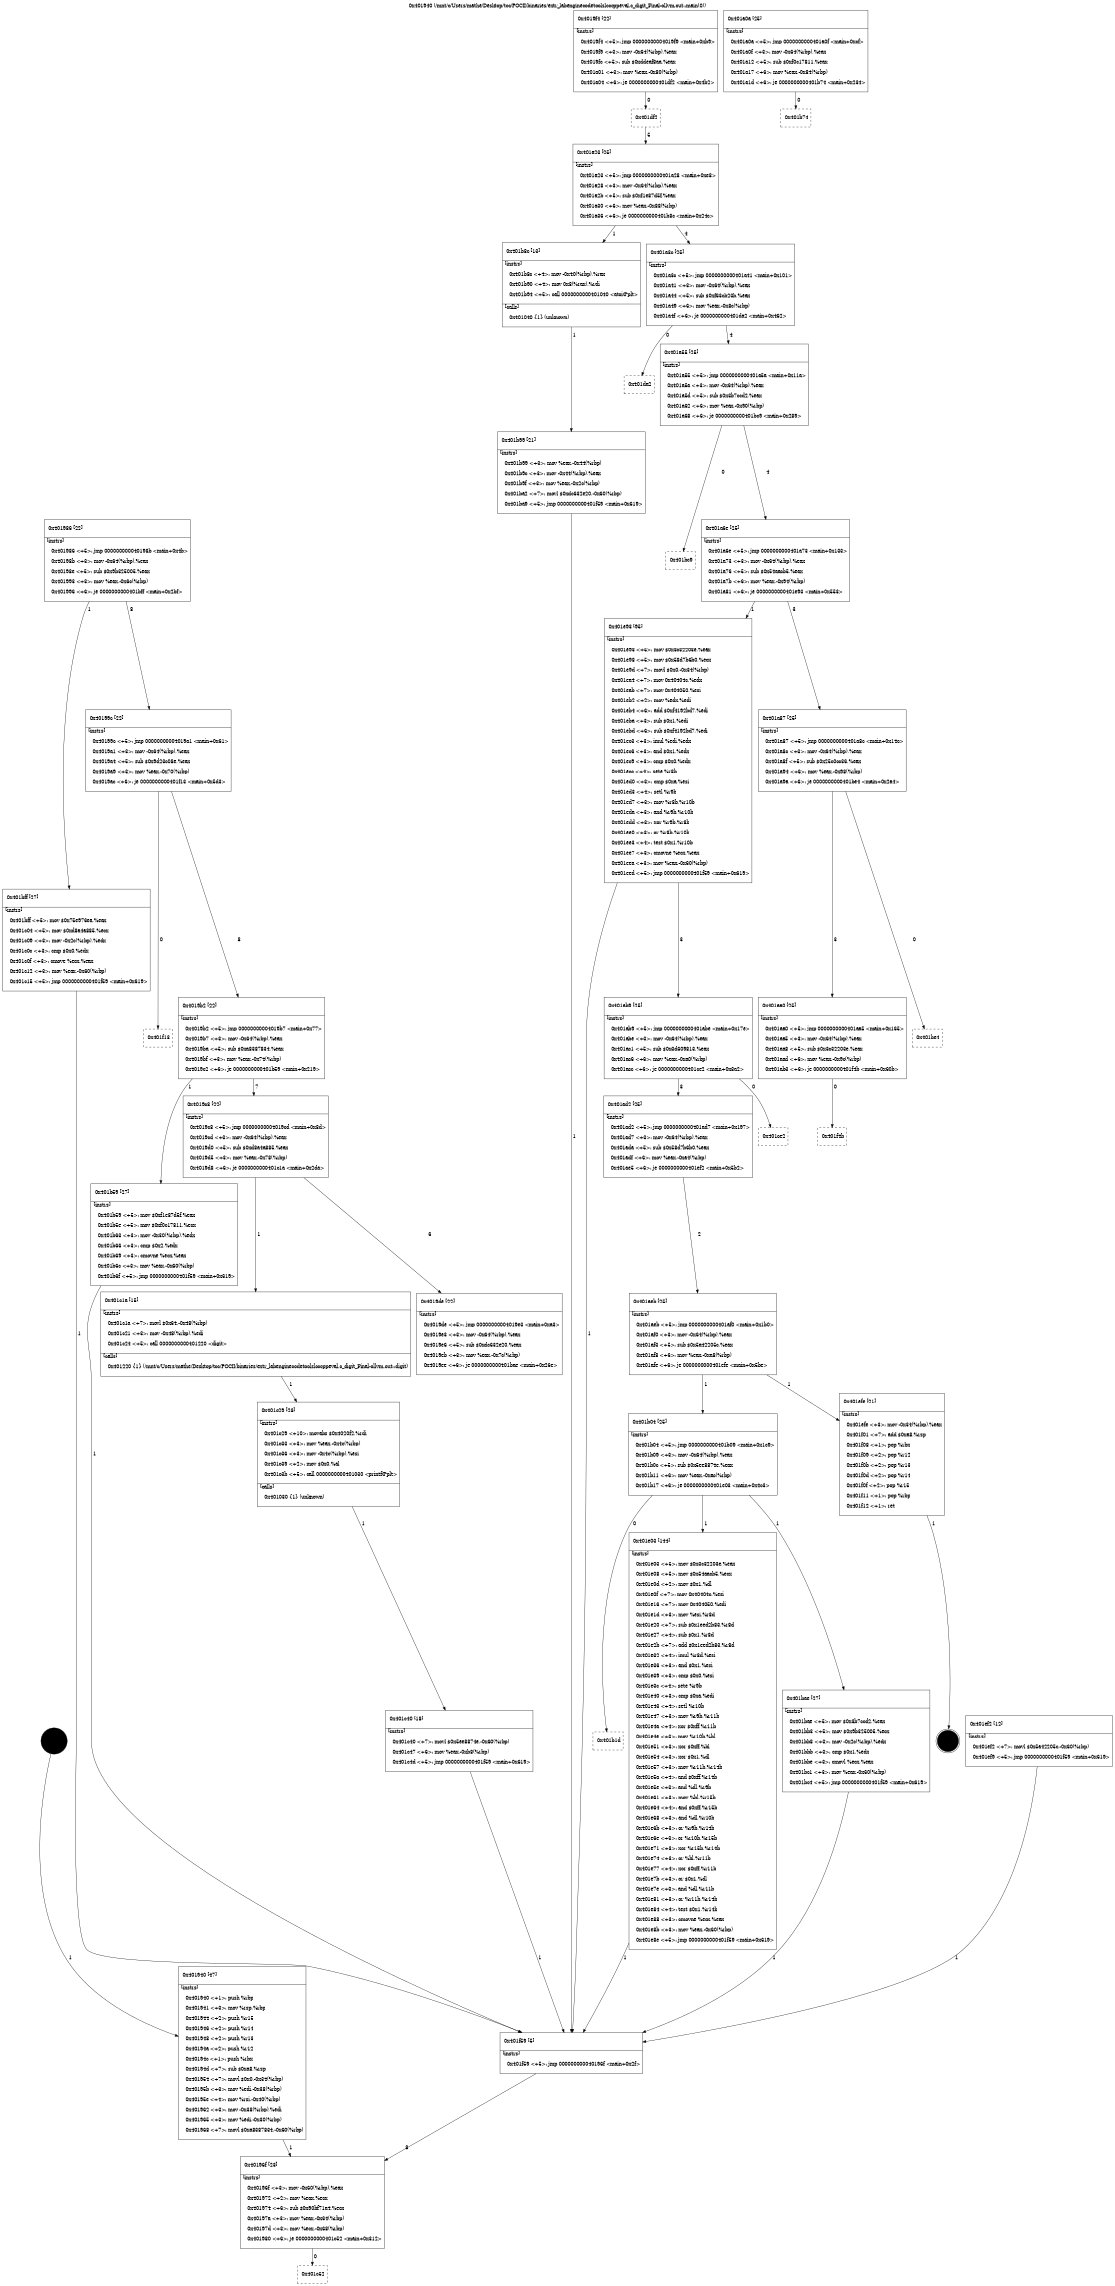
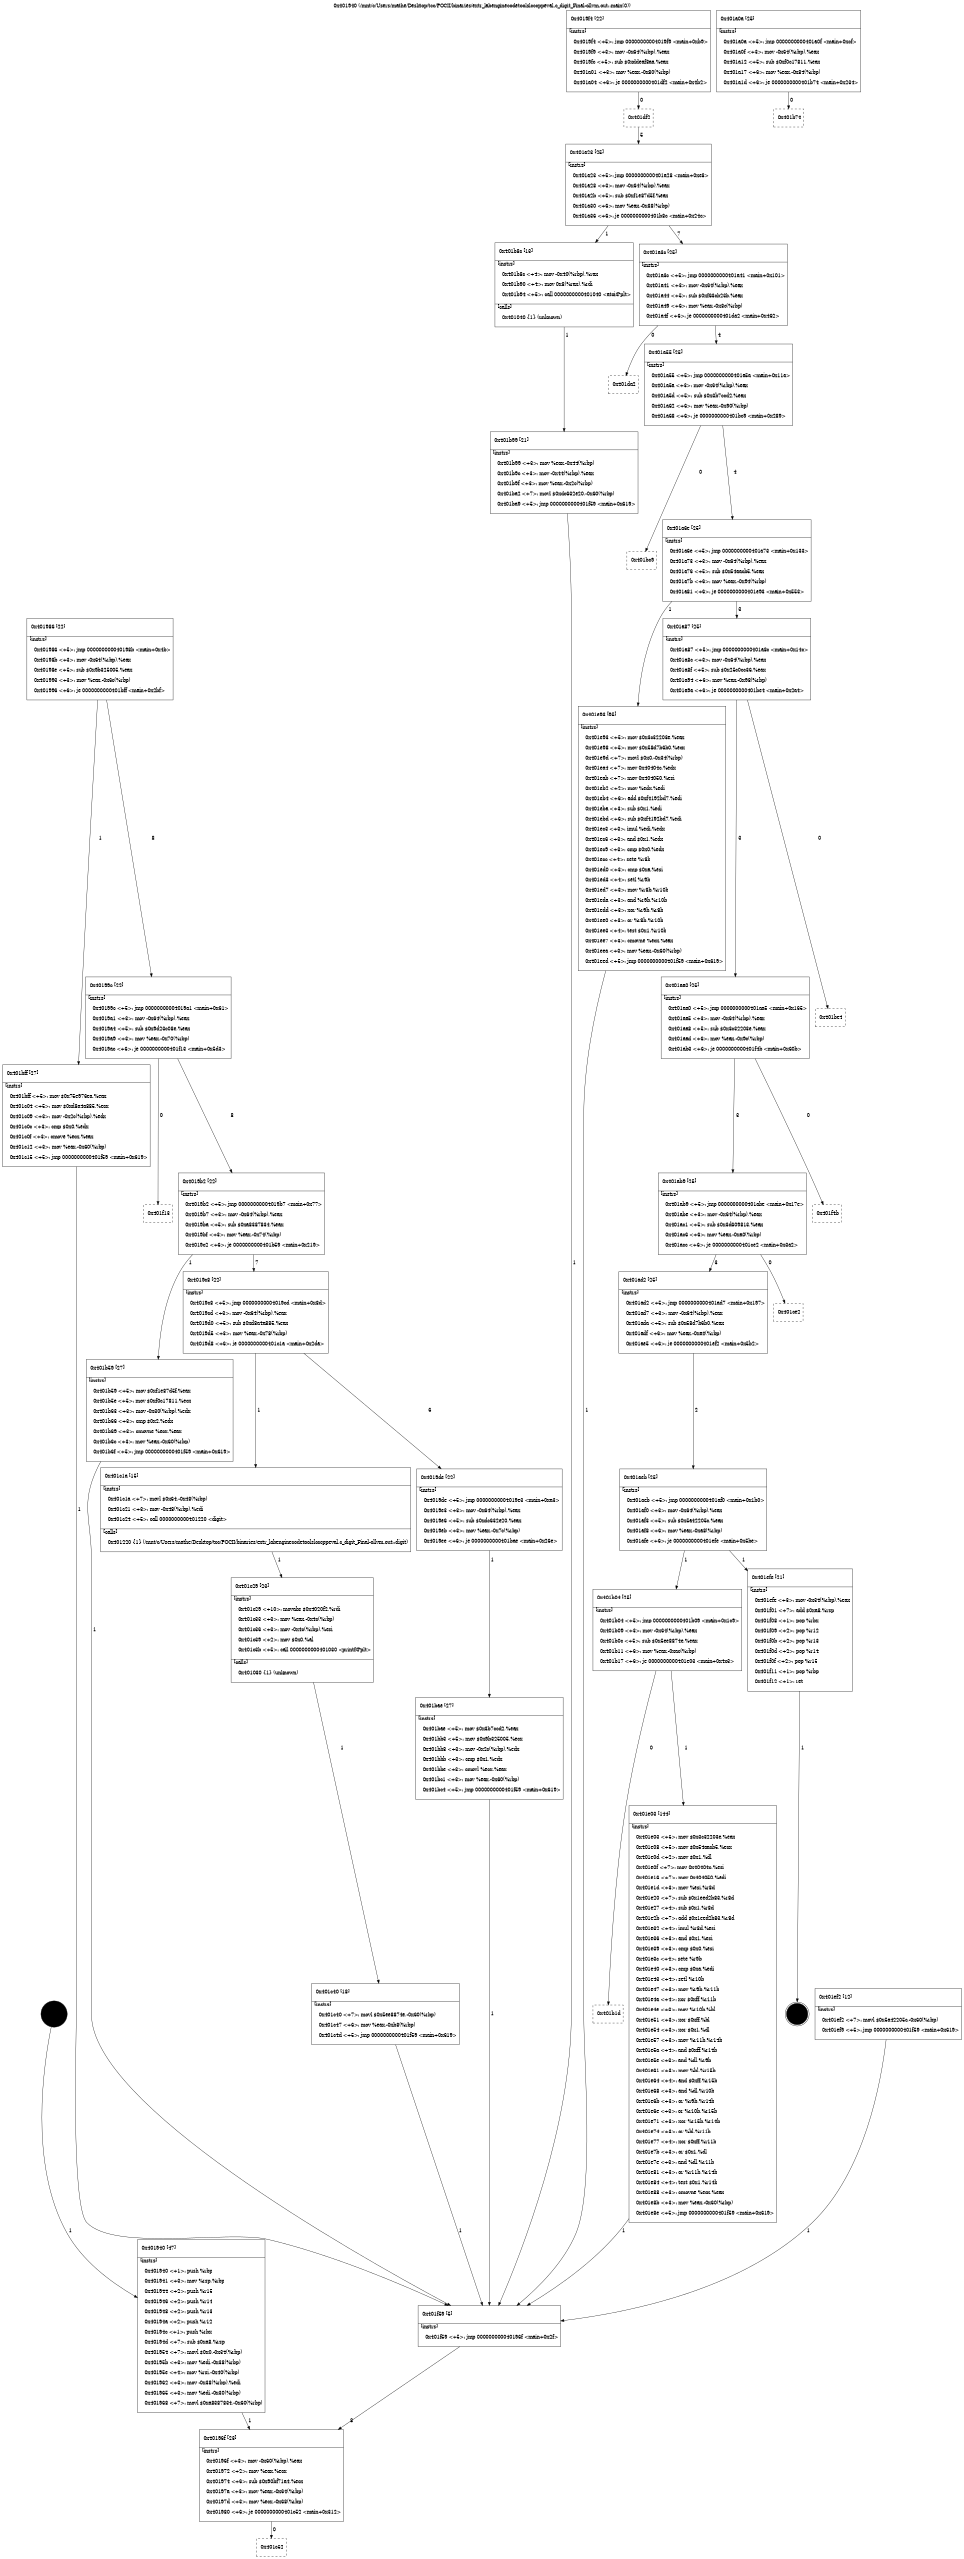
edge "0x401a23 [25]" -> "0x401a3c [25]": label " 4" -> " 7"
edge "0x401e93 [95]" -> "0x401ab9 [25]": now "0x401aa0 [25]" -> "0x401ab9 [25]"
edge "0x401b04 [25]" -> "0x401bae [27]": now "0x4019de [22]" -> "0x401bae [27]"
